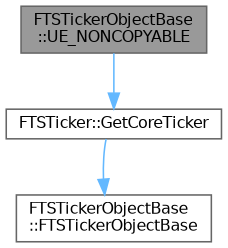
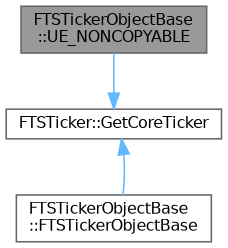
edge "FTSTicker::GetCoreTicker" -> "FTSTickerObjectBase ::FTSTickerObjectBase": reversed
